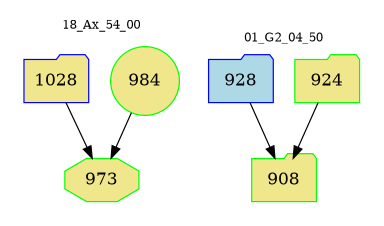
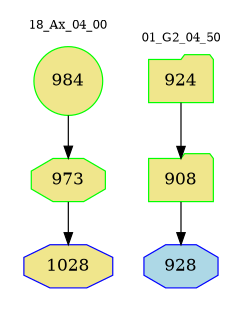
cluster "18_Ax_54_00": label "18_Ax_54_00" -> "18_Ax_04_00"
node "1028": shape folder -> octagon
node "928": shape folder -> octagon
edge "1028" -> "973": reversed
edge "928" -> "908": reversed
